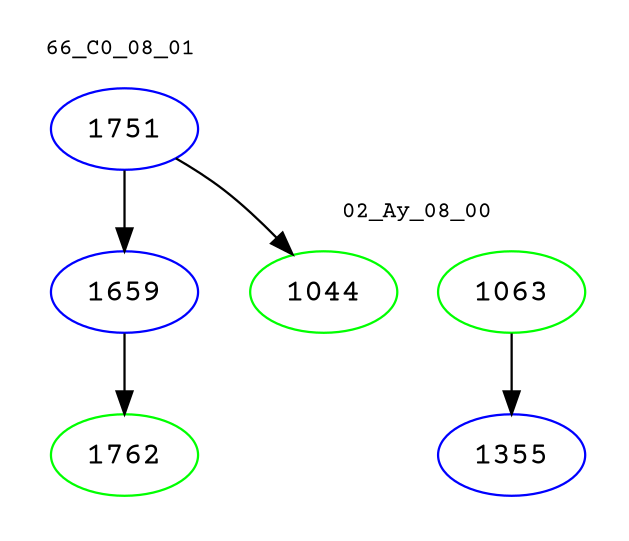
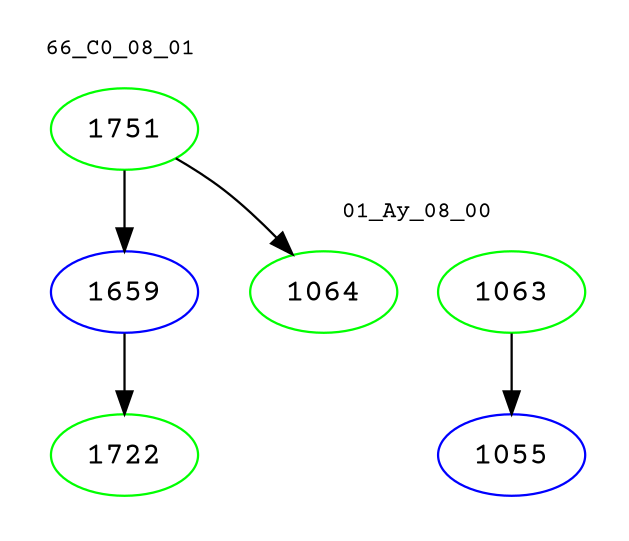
node "1751": color blue -> green
cluster "02_Ay_08_00": label "02_Ay_08_00" -> "01_Ay_08_00"
node "1044": label "1044" -> "1064"
node "1762": label "1762" -> "1722"
node "1355": label "1355" -> "1055"
